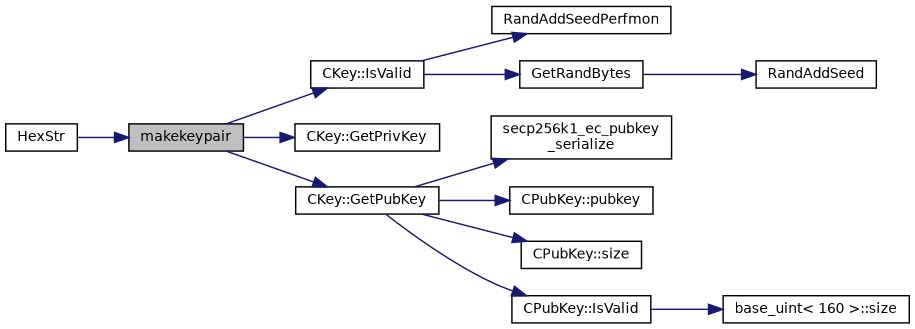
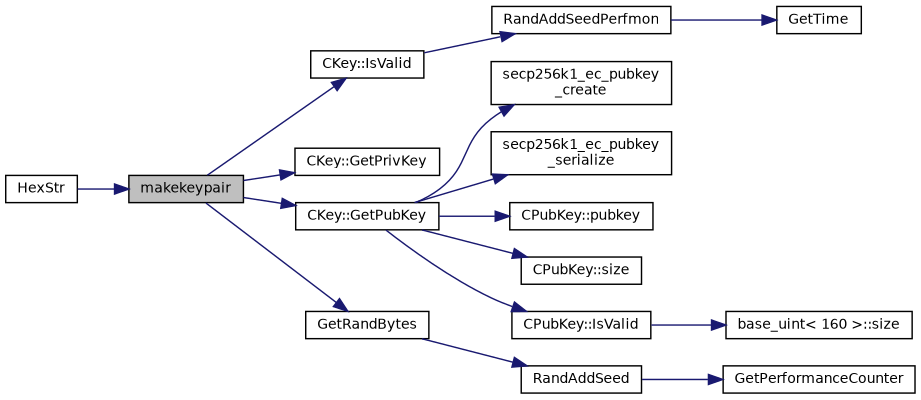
node "GetTime": added
edge "CKey::IsValid" -> "GetRandBytes": now "makekeypair" -> "GetRandBytes"
node "secp256k1_ec_pubkey _create": added
node "GetPerformanceCounter": added
